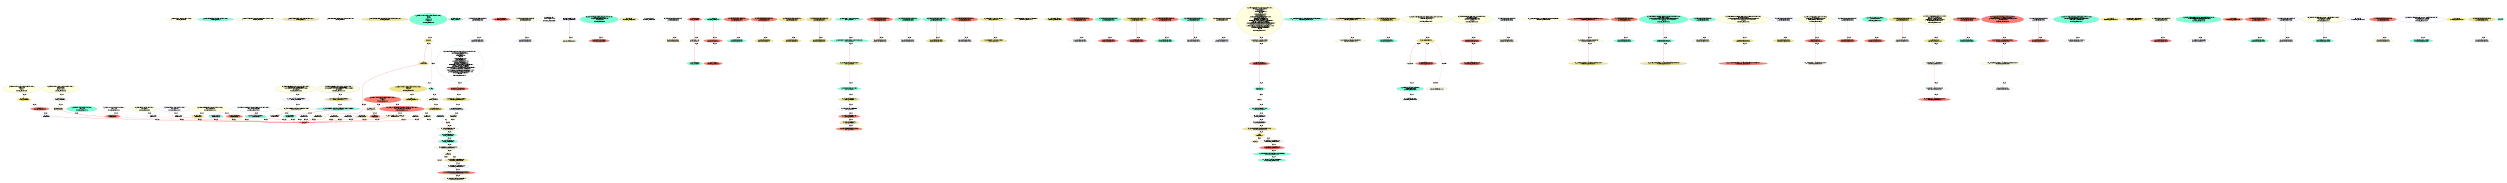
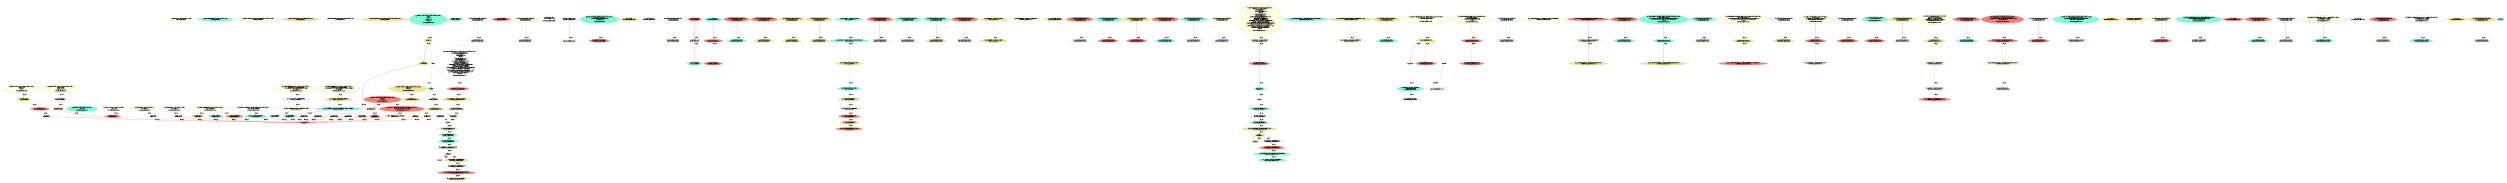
node "156_ uint256 tokensToDanPan = 0; 1067-new_variable-157-157": fillcolor white -> aquamarine
